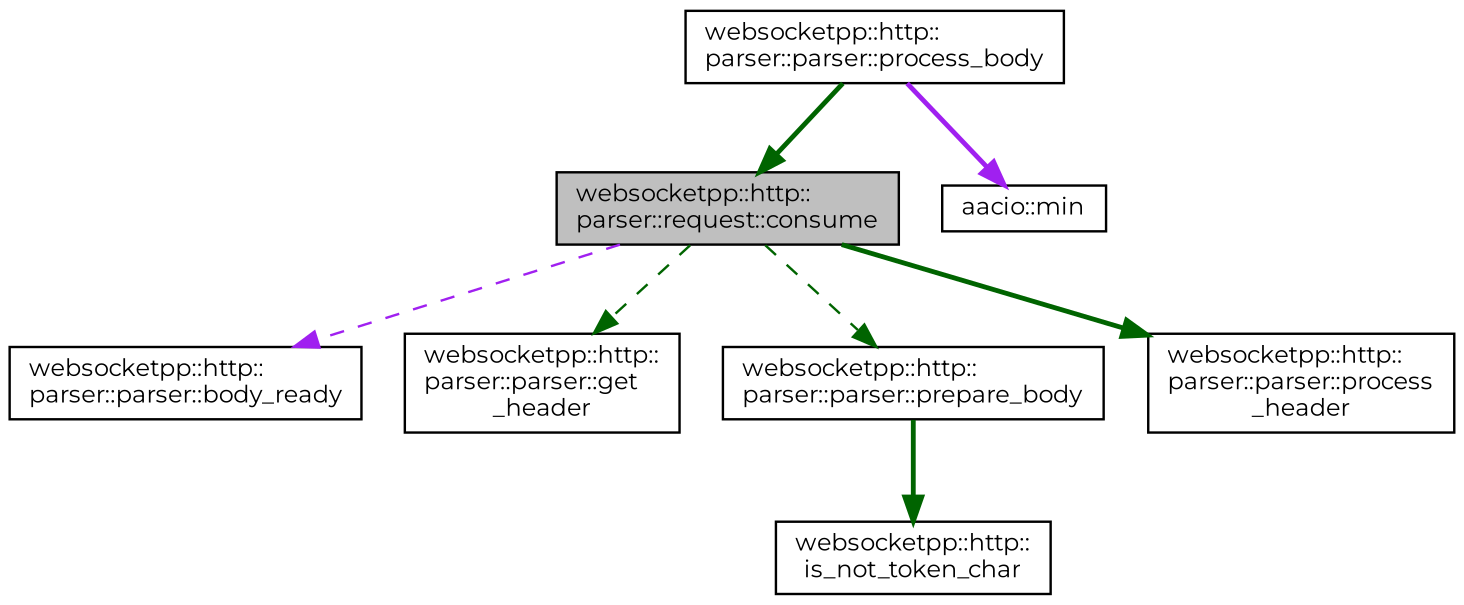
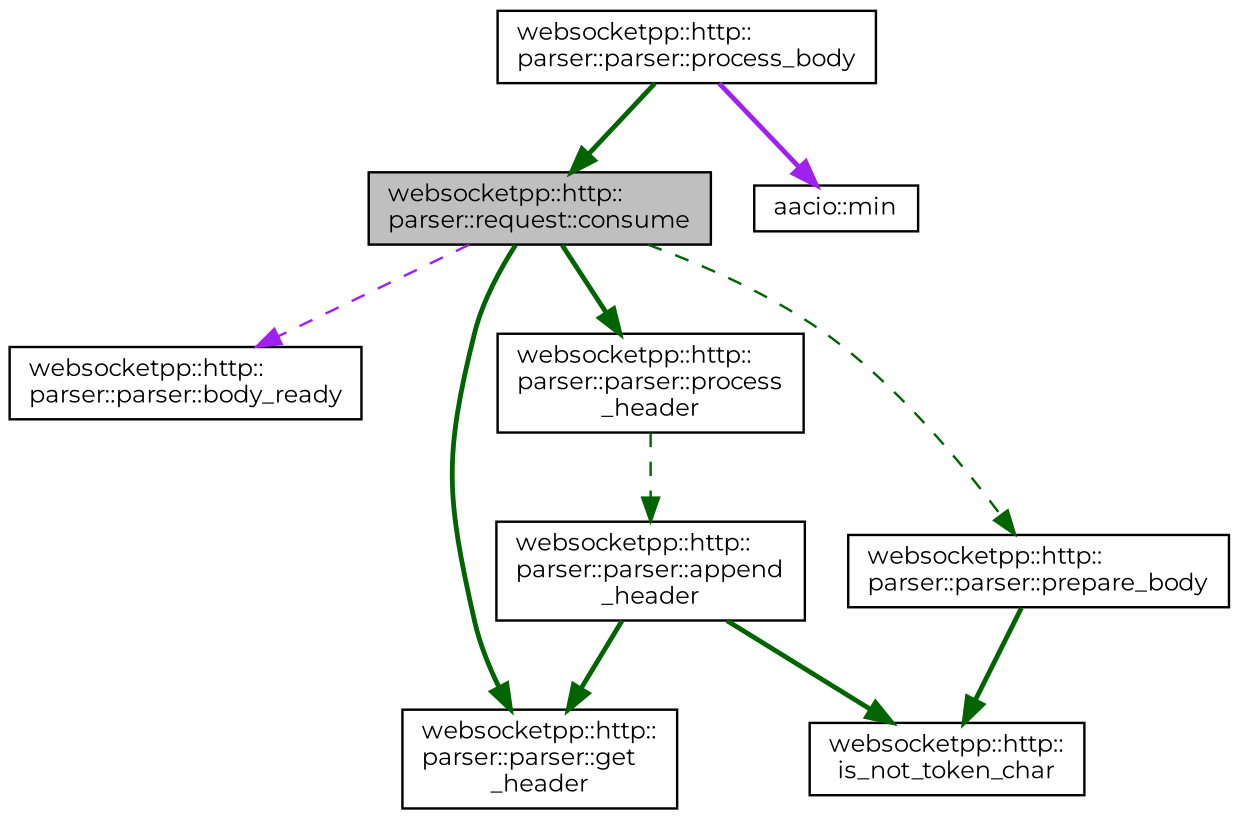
edge "websocketpp::http:: parser::request::consume" -> "websocketpp::http:: parser::parser::get _header": style dashed -> bold
node "websocketpp::http:: parser::parser::append _header": added
